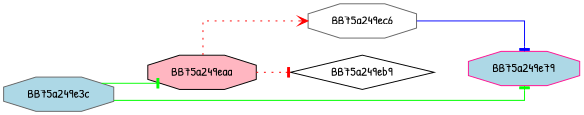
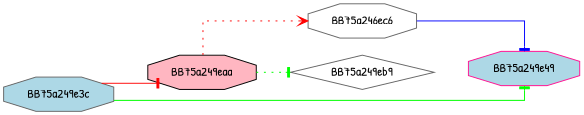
node "BB75a249ec6": label "BB75a249ec6" -> "BB75a246ec6"
node "BB75a249e79": label "BB75a249e79" -> "BB75a249e49"
edge "BB75a249eaa" -> "BB75a249eb9": color red -> green
node "BB75a249eb9": color black -> gray40
edge "BB75a249e3c" -> "BB75a249eaa": color green -> red
